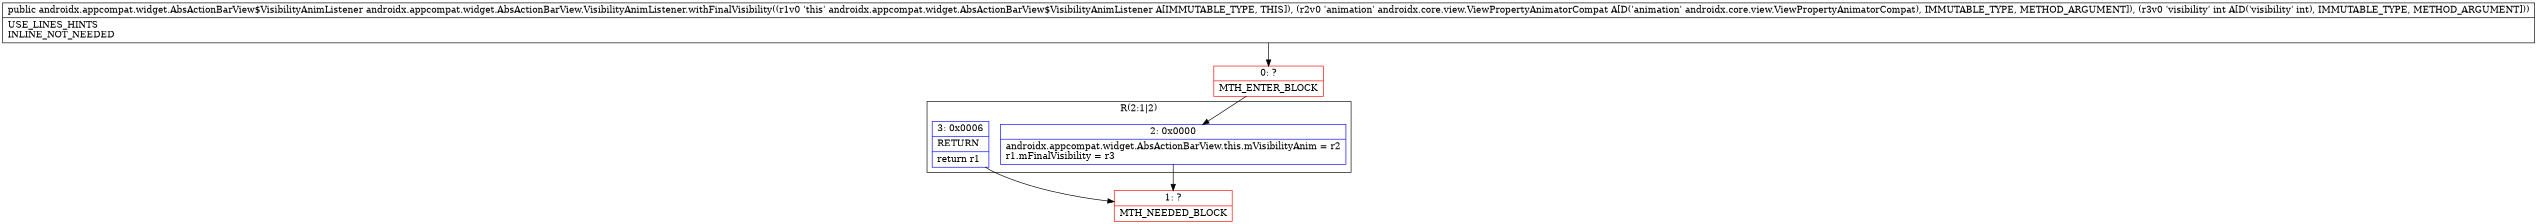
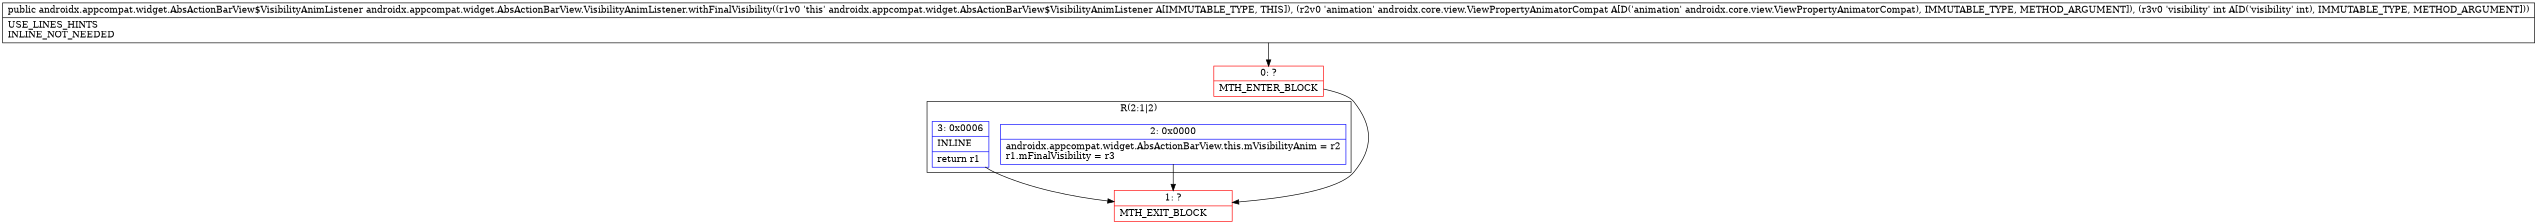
edge "0: ?" -> "2: 0x0000": now "0: ?" -> "1: ?"
node "3: 0x0006": text "RETURN" -> "INLINE"
node "1: ?": text "MTH_NEEDED_BLOCK" -> "MTH_EXIT_BLOCK"
